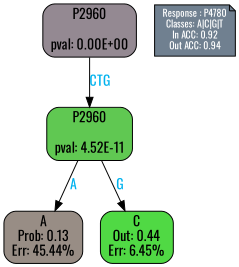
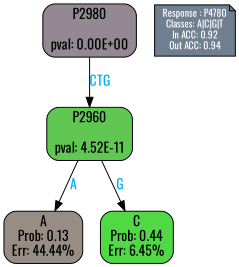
node "P2960 pval: 0.00E+00": label "P2960 pval: 0.00E+00" -> "P2980 pval: 0.00E+00"
node "A Prob: 0.13 Err: 45.44%": label "A Prob: 0.13 Err: 45.44%" -> "A Prob: 0.13 Err: 44.44%"
node "C Out: 0.44 Err: 6.45%": label "C Out: 0.44 Err: 6.45%" -> "C Prob: 0.44 Err: 6.45%"
